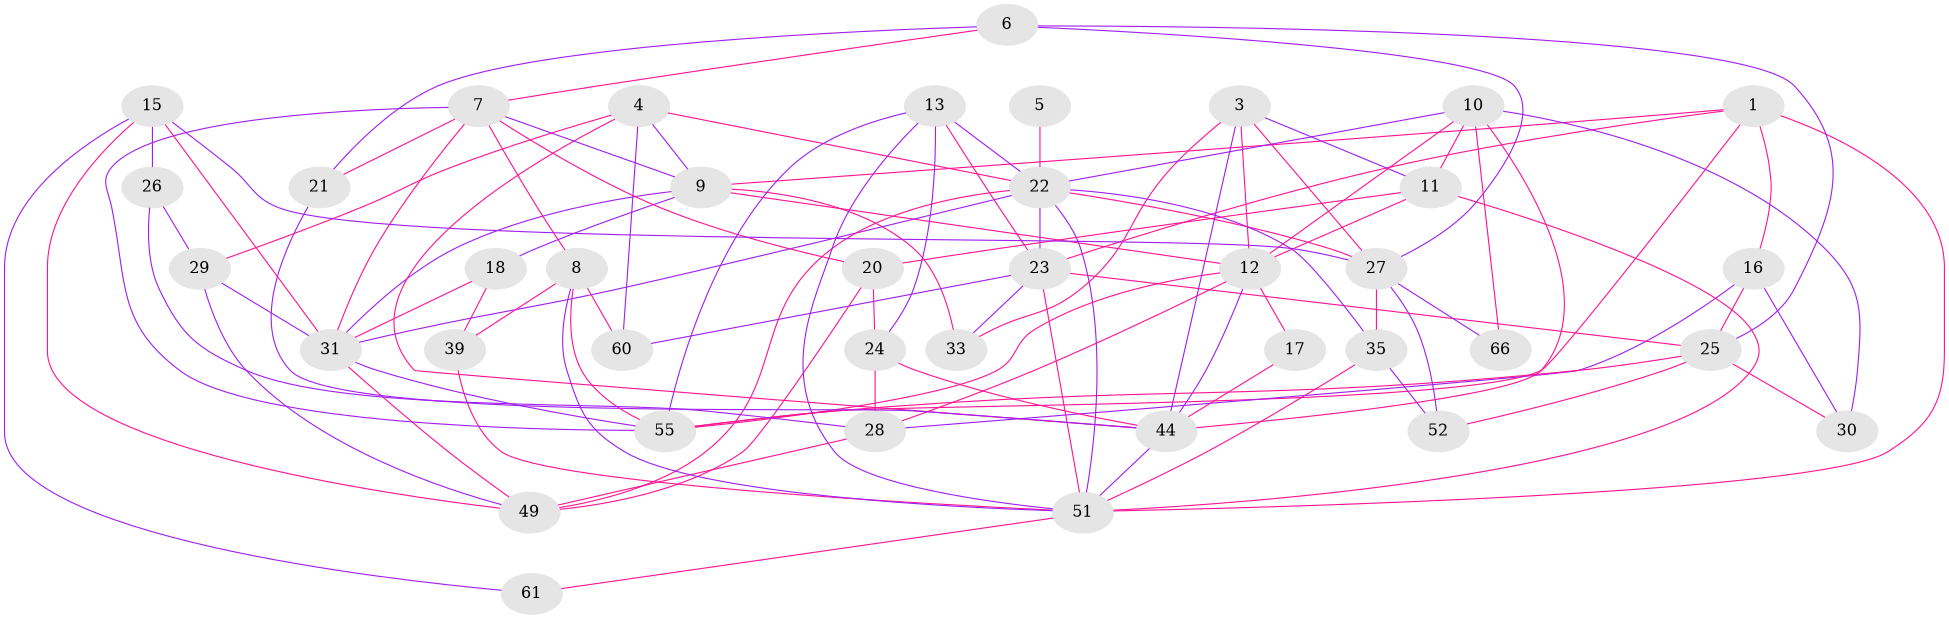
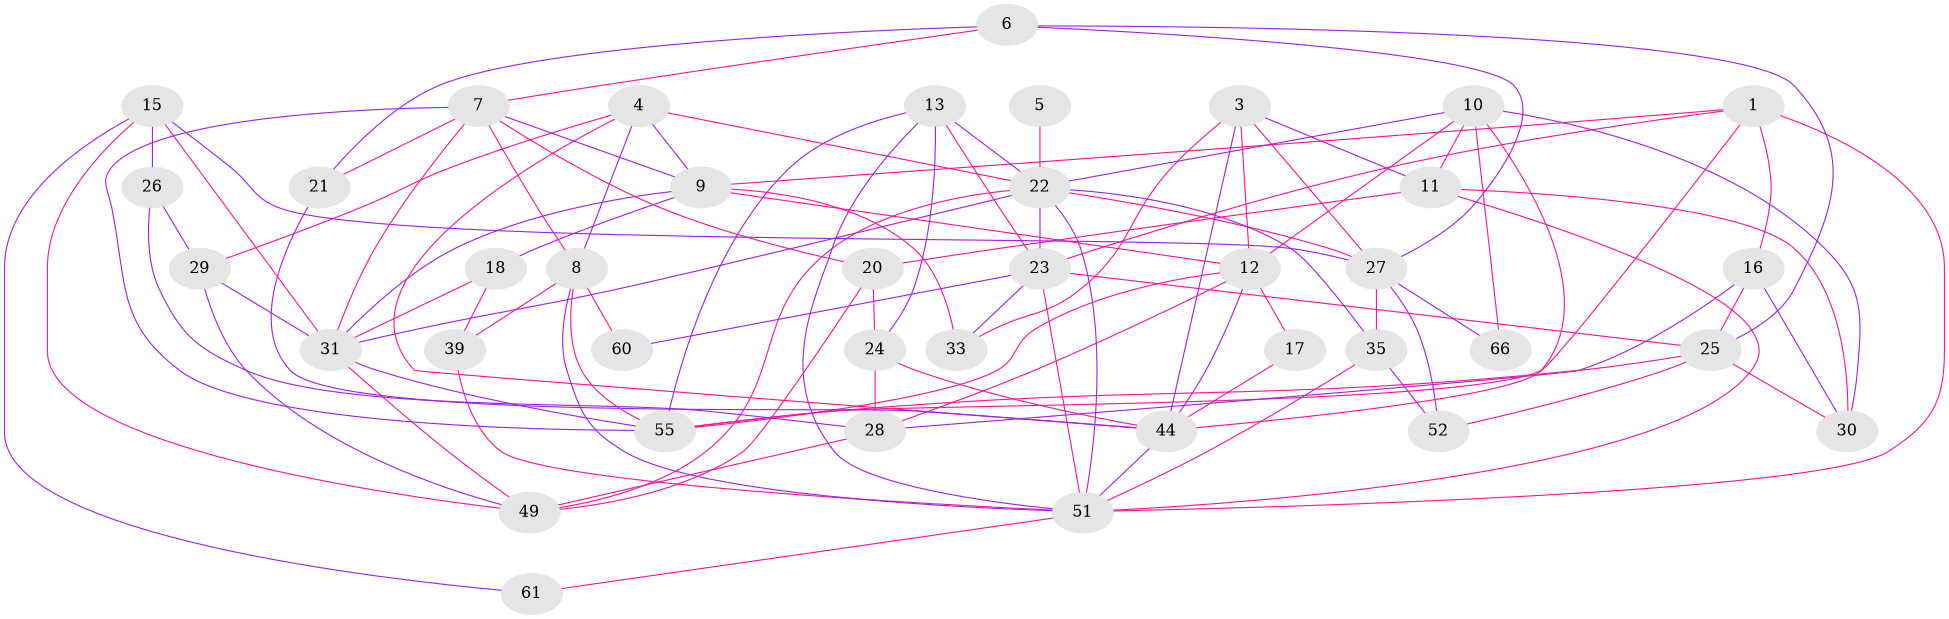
edge "4" -- "60": now "4" -- "8"
edge "11" -- "12": now "11" -- "30"
